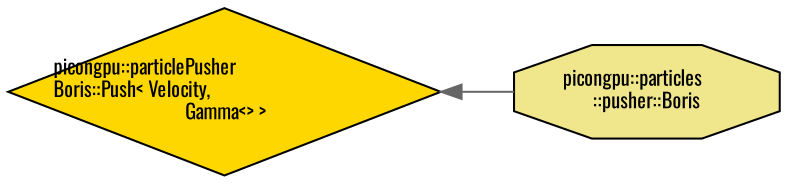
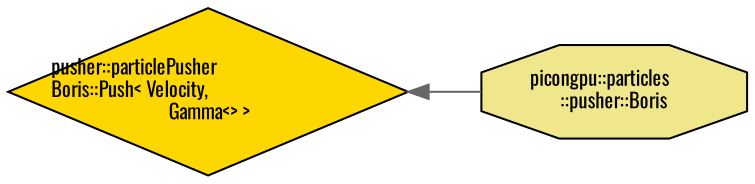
node "picongpu::particlePusher Boris::Push< Velocity, Gamma<> >": label "picongpu::particlePusher Boris::Push< Velocity, Gamma<> >" -> "pusher::particlePusher Boris::Push< Velocity, Gamma<> >"
